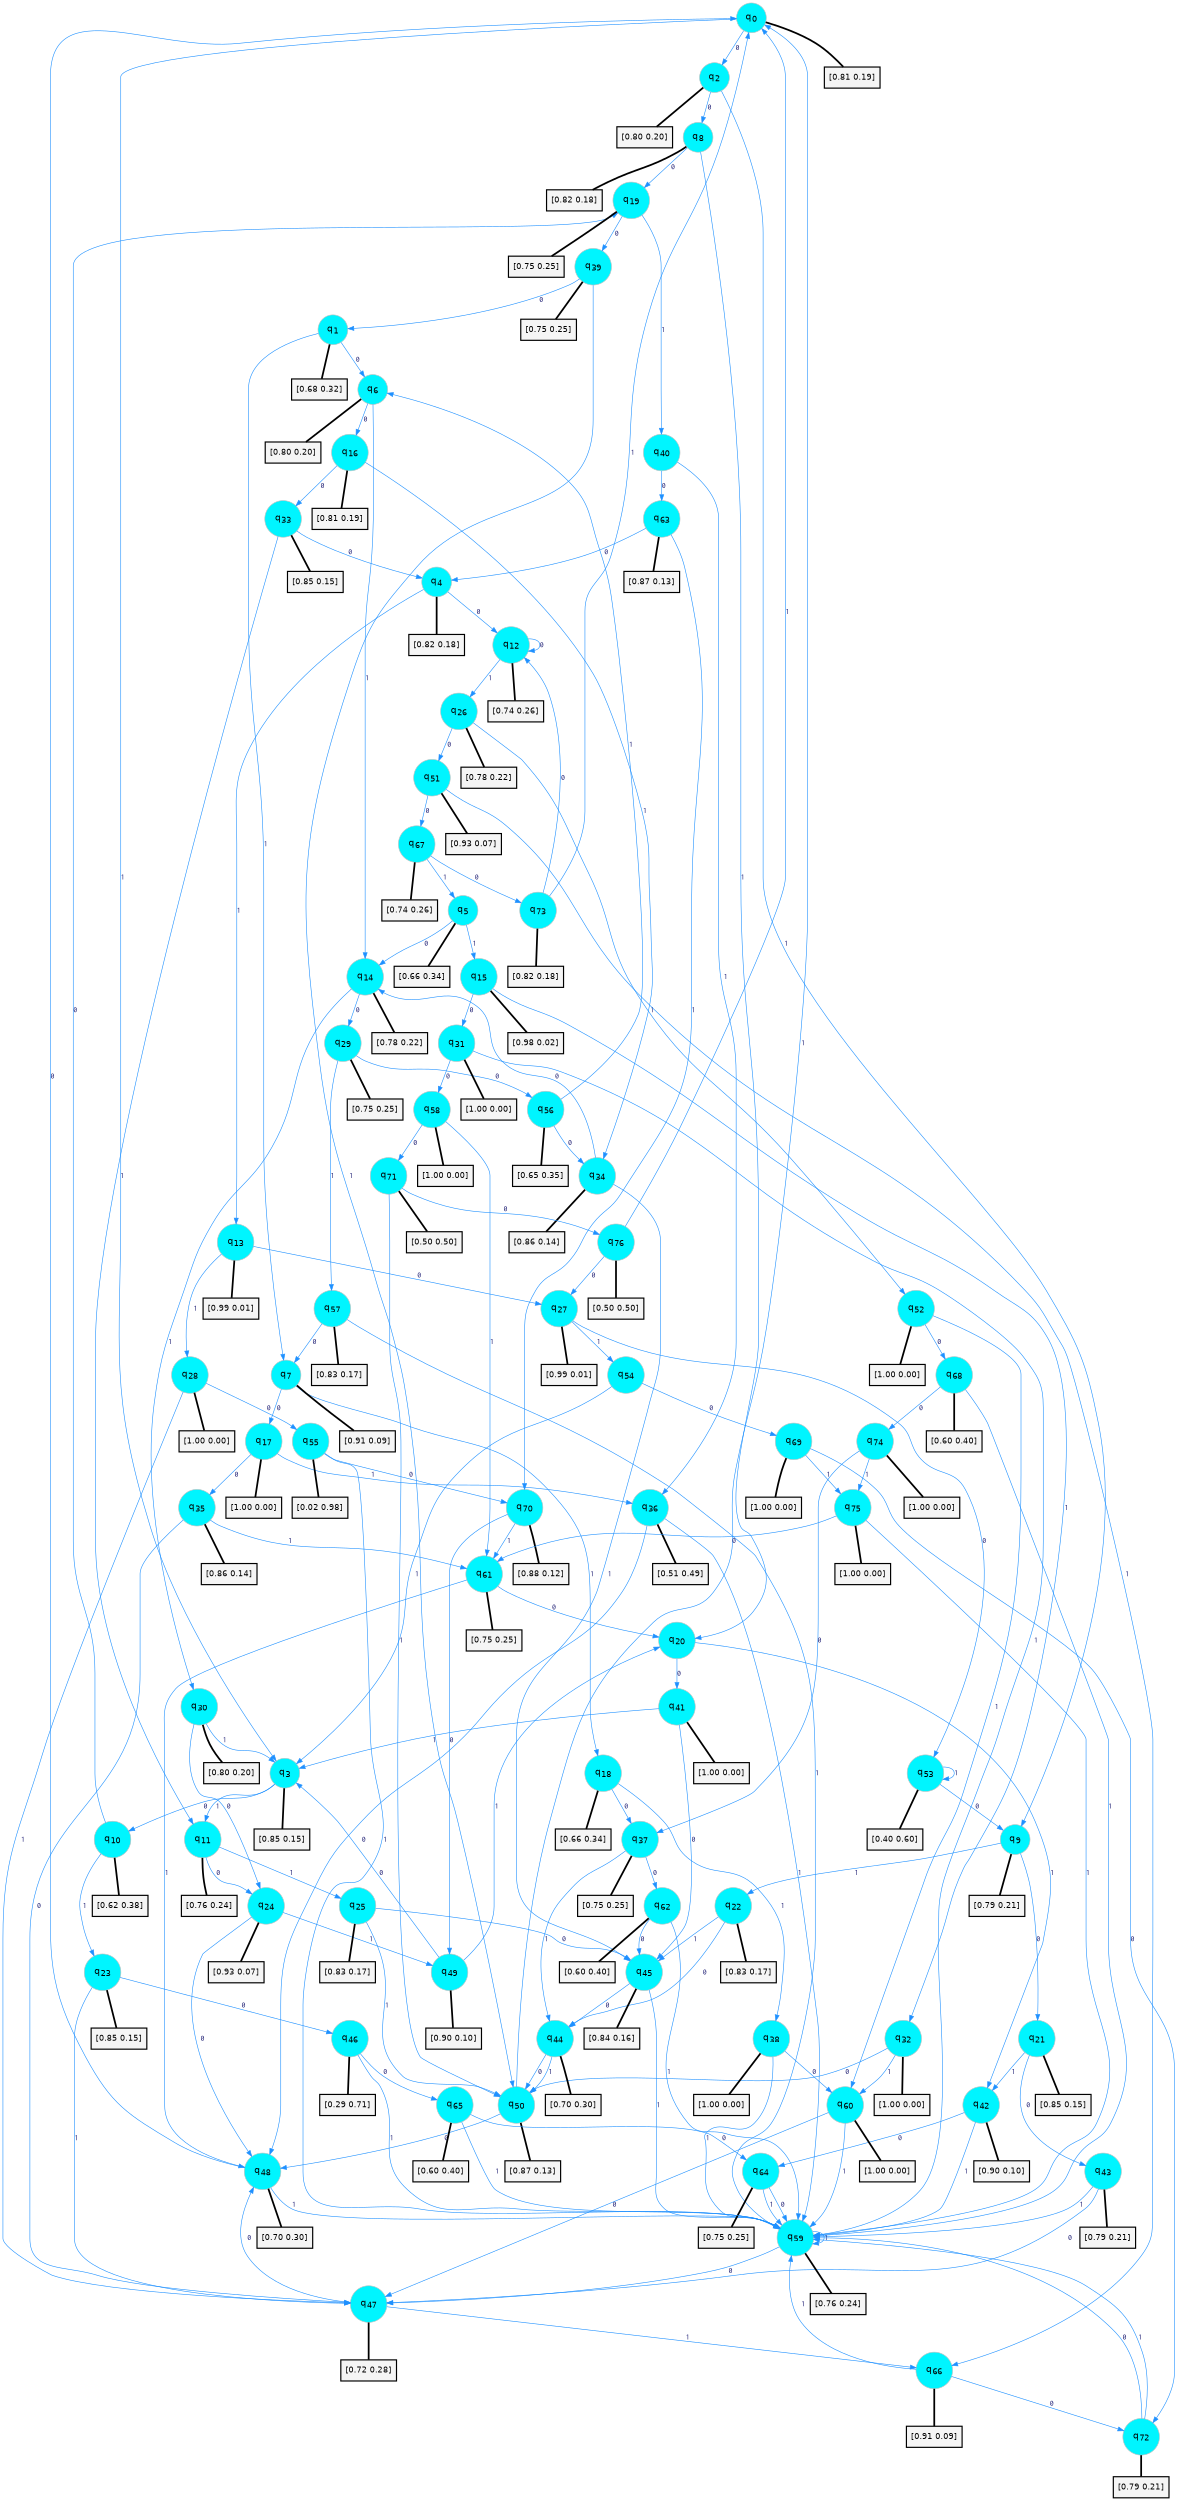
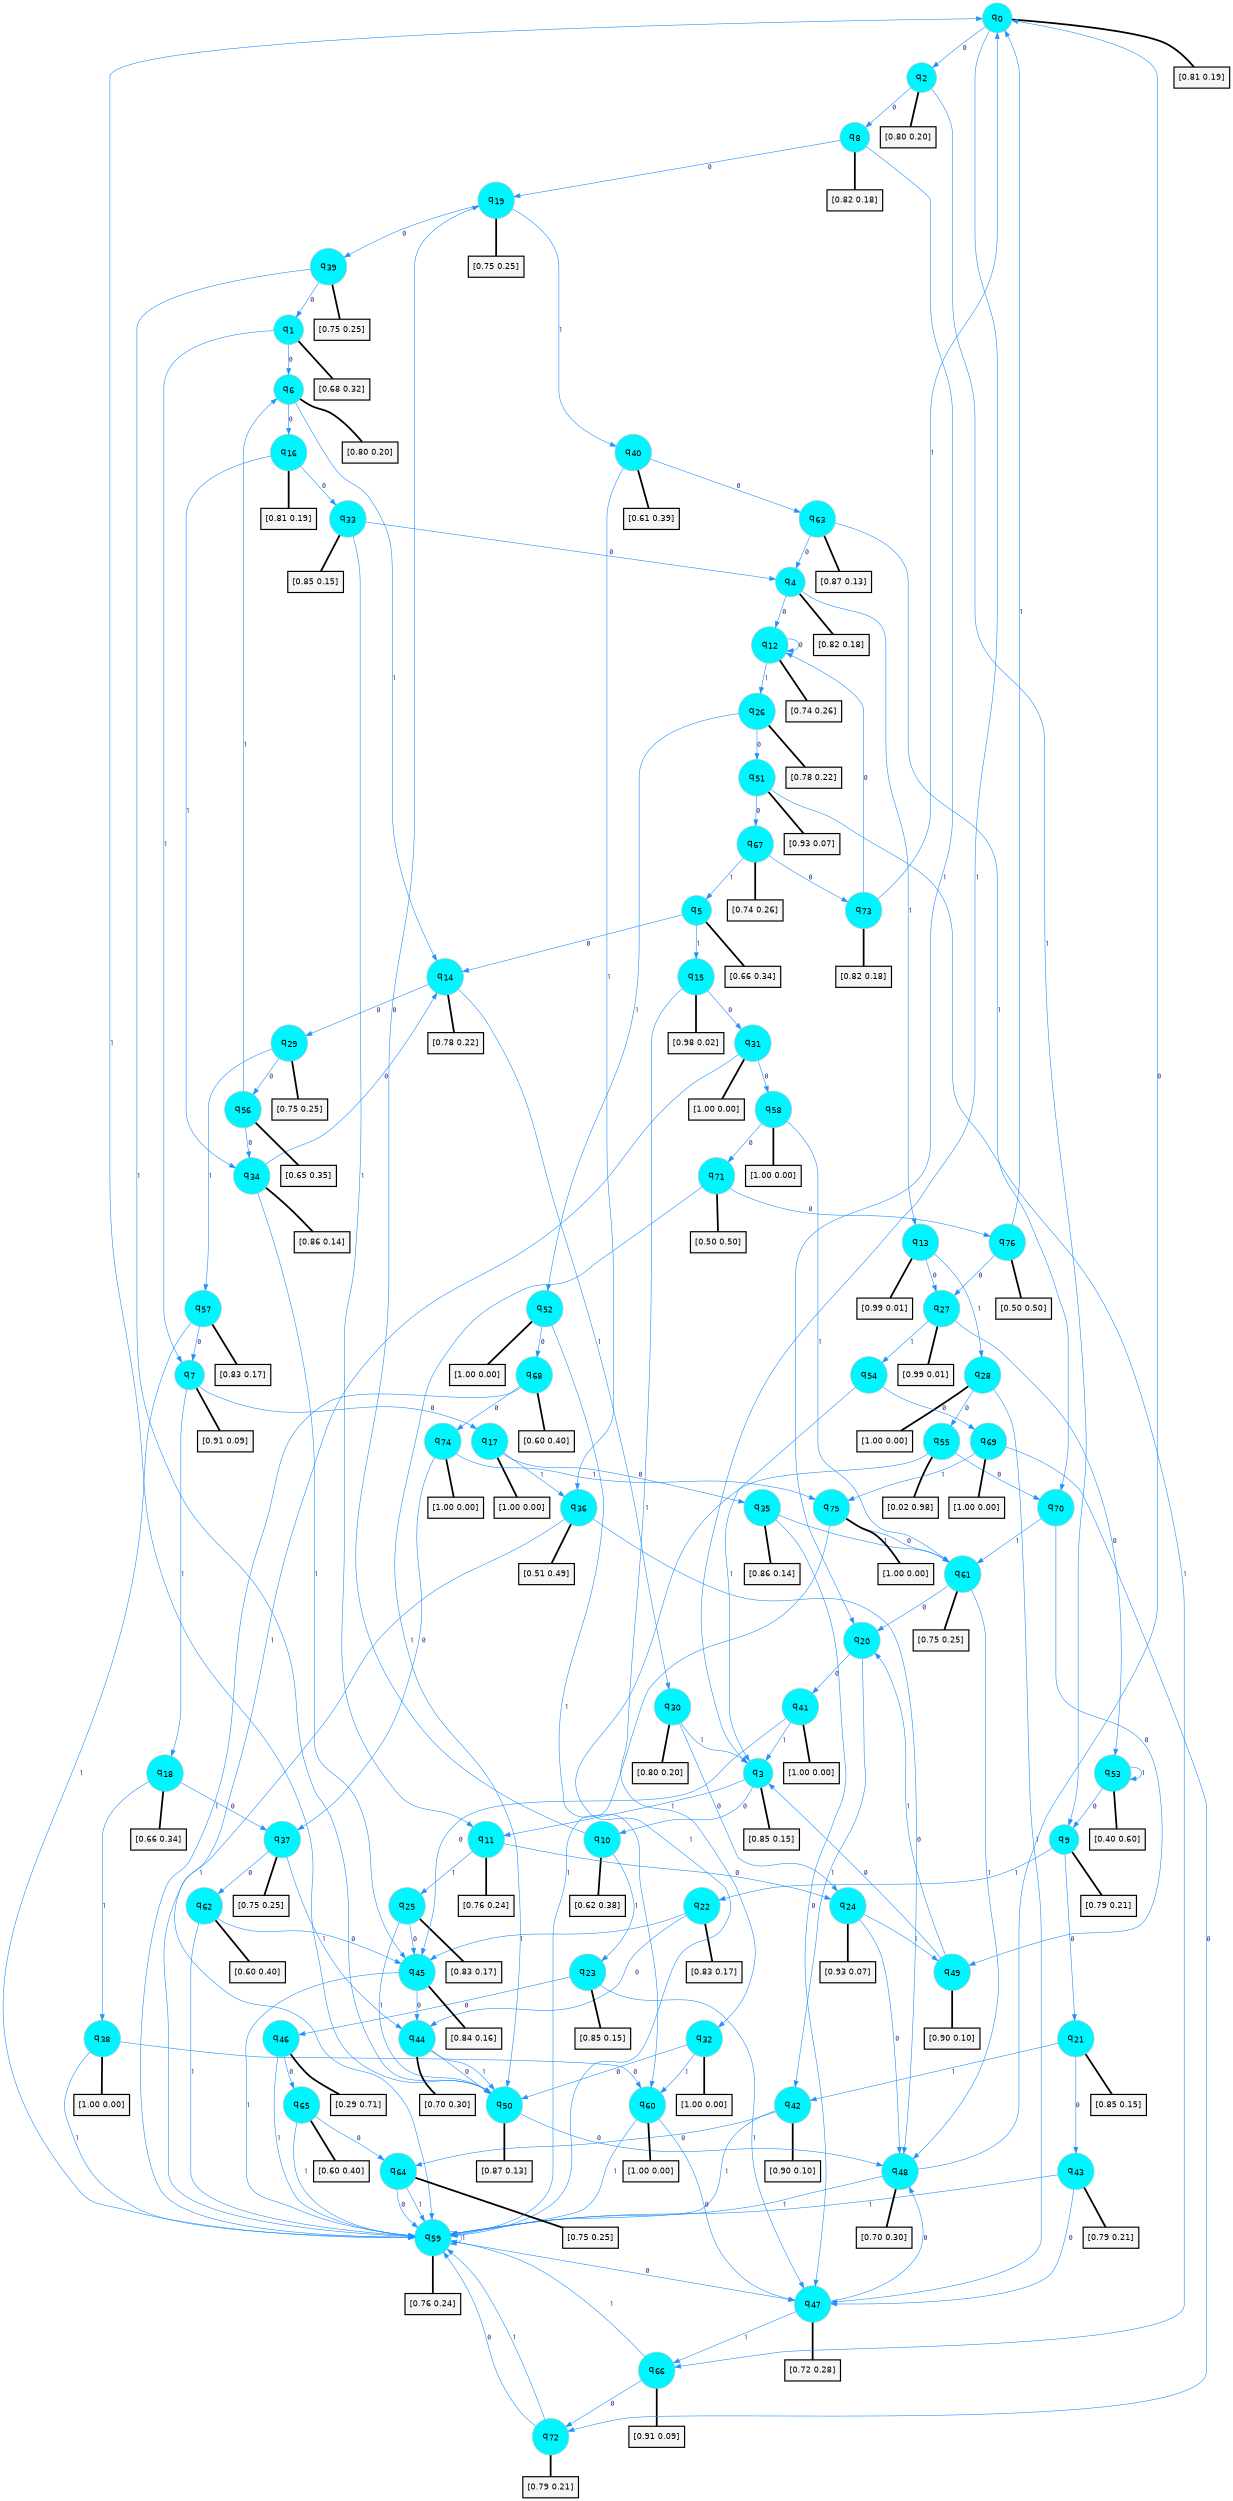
node "[0.61 0.39]": added
node "[0.88 0.12]": removed
